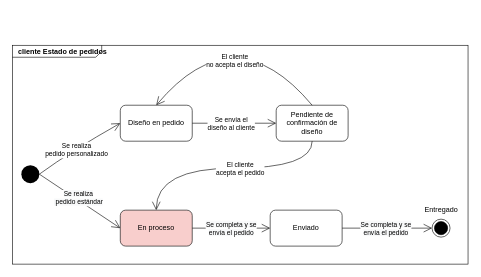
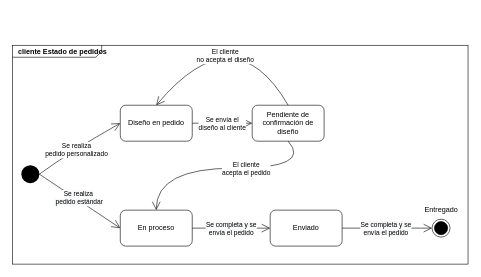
node "Pendiente de confirmación de diseño": moved (312, 123) -> (288, 123)
node "En proceso": fillcolor #f8cecc -> #ffffff
